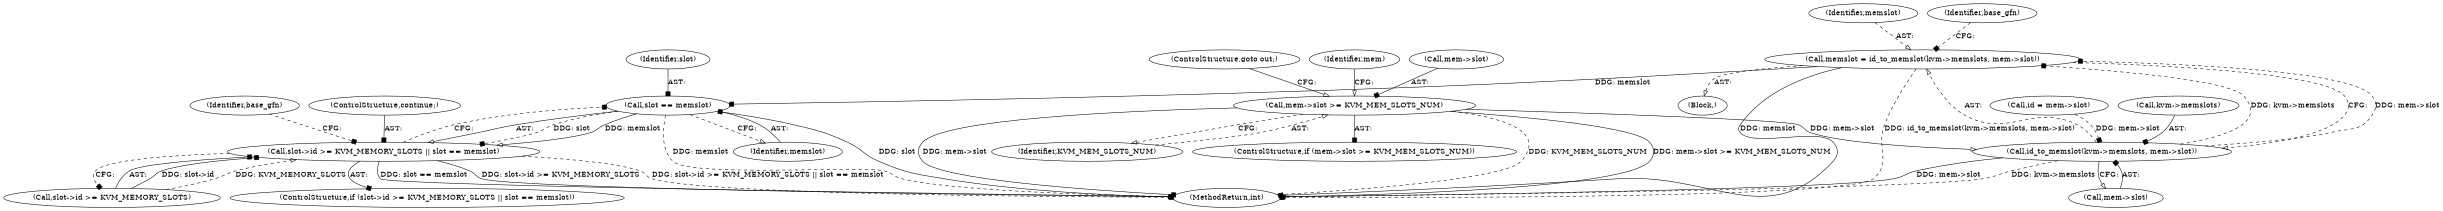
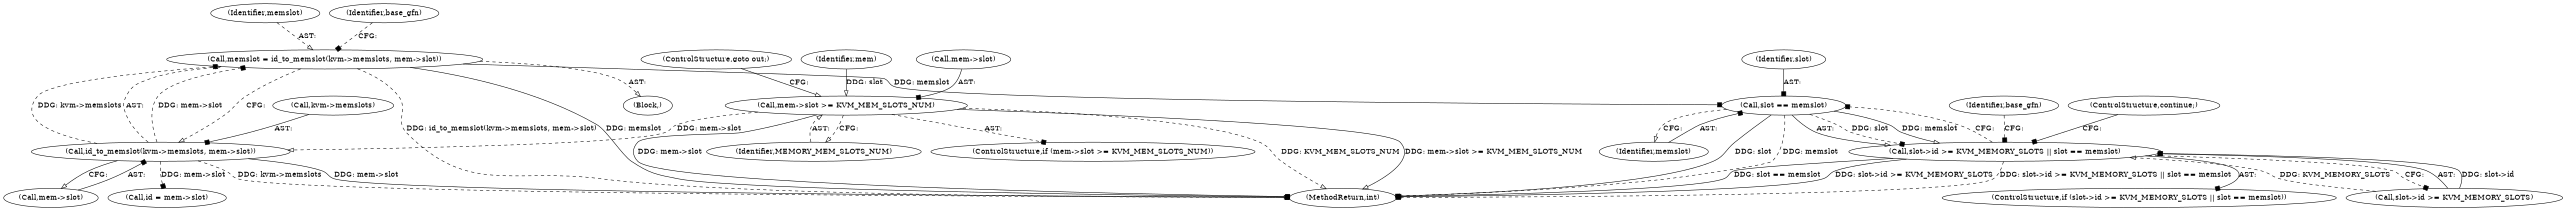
edge "(Identifier,mem)" -> "(Call,mem->slot >= KVM_MEM_SLOTS_NUM)": label "CFG: " -> "DDG: slot"
edge "(Call,mem->slot >= KVM_MEM_SLOTS_NUM)" -> "(Call,id_to_memslot(kvm->memslots, mem->slot))": style solid -> dashed
edge "(Call,id = mem->slot)" -> "(Call,id_to_memslot(kvm->memslots, mem->slot))": reversed
edge "(Call,mem->slot >= KVM_MEM_SLOTS_NUM)" -> "(ControlStructure,if (mem->slot >= KVM_MEM_SLOTS_NUM))": style solid -> dashed
edge "(ControlStructure,continue;)" -> "(Call,slot->id >= KVM_MEMORY_SLOTS || slot == memslot)": label "AST: " -> "CFG: "
node "(Identifier,KVM_MEM_SLOTS_NUM)": label "(Identifier,KVM_MEM_SLOTS_NUM)" -> "(Identifier,MEMORY_MEM_SLOTS_NUM)"
